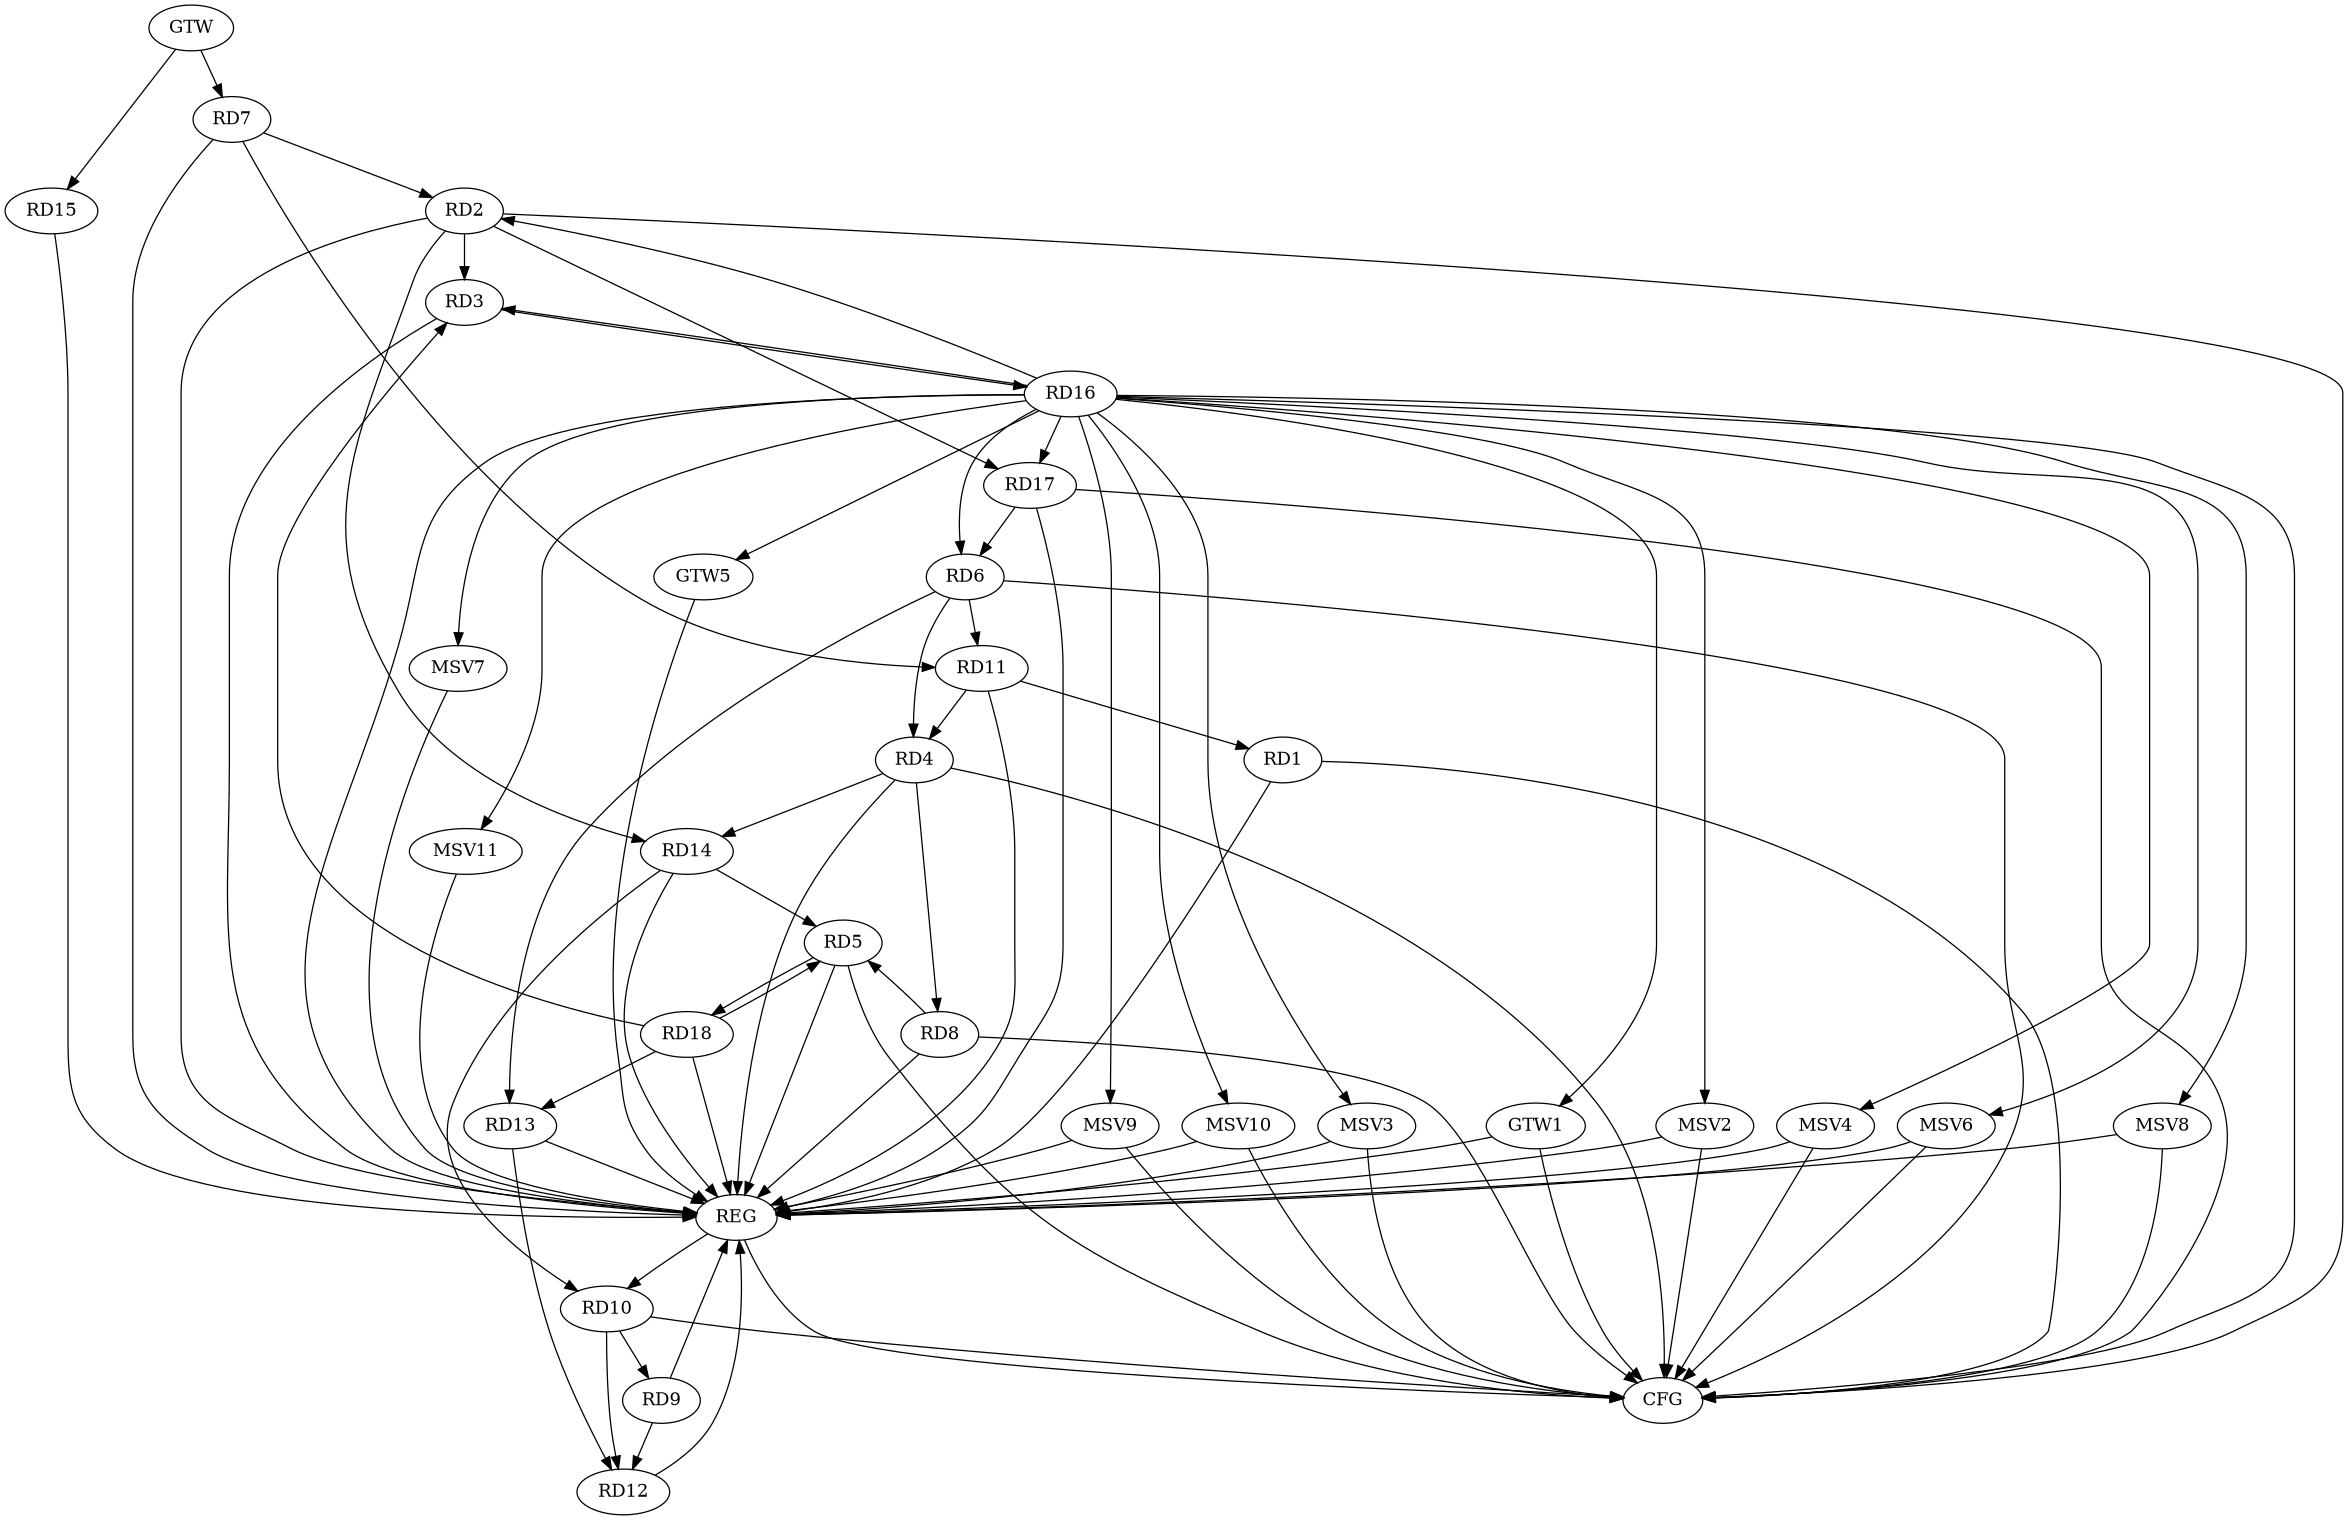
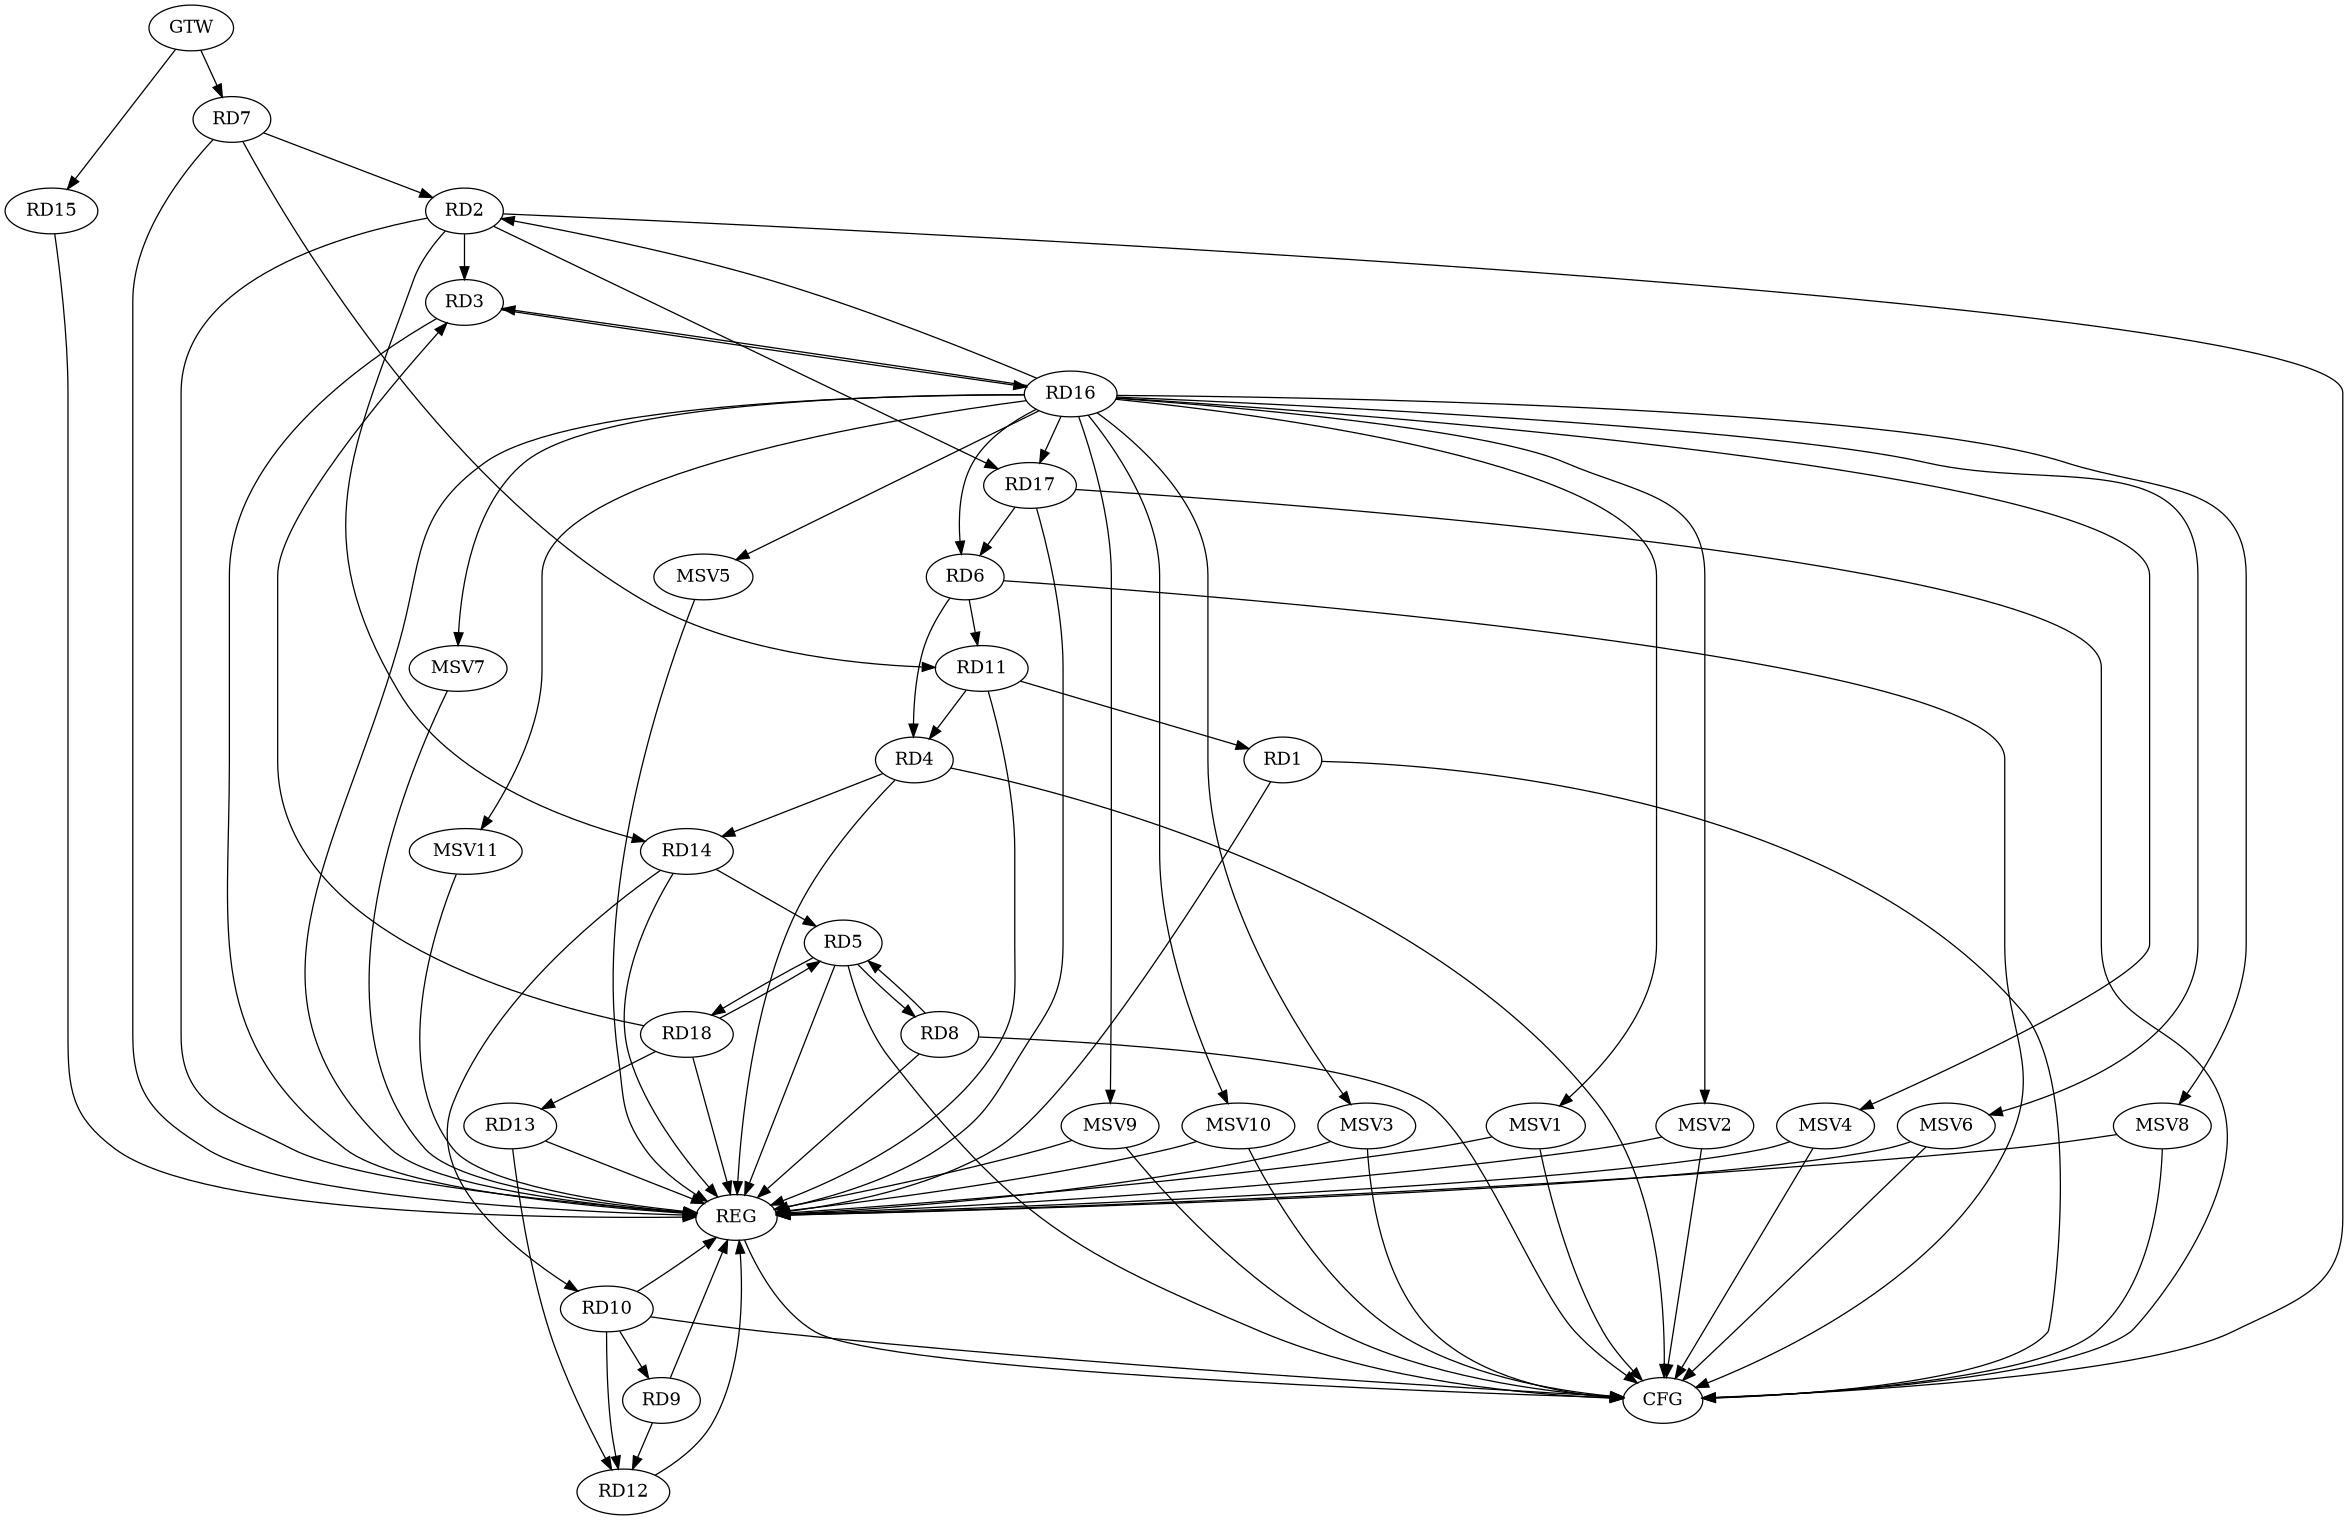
node "GTW5": label "GTW5" -> "MSV5"
edge "RD16" -> "CFG": removed
edge "RD6" -> "RD13": removed
edge "RD4" -> "RD8": now "RD5" -> "RD8"
node "GTW1": label "GTW1" -> "MSV1"
edge "REG" -> "RD10": reversed
